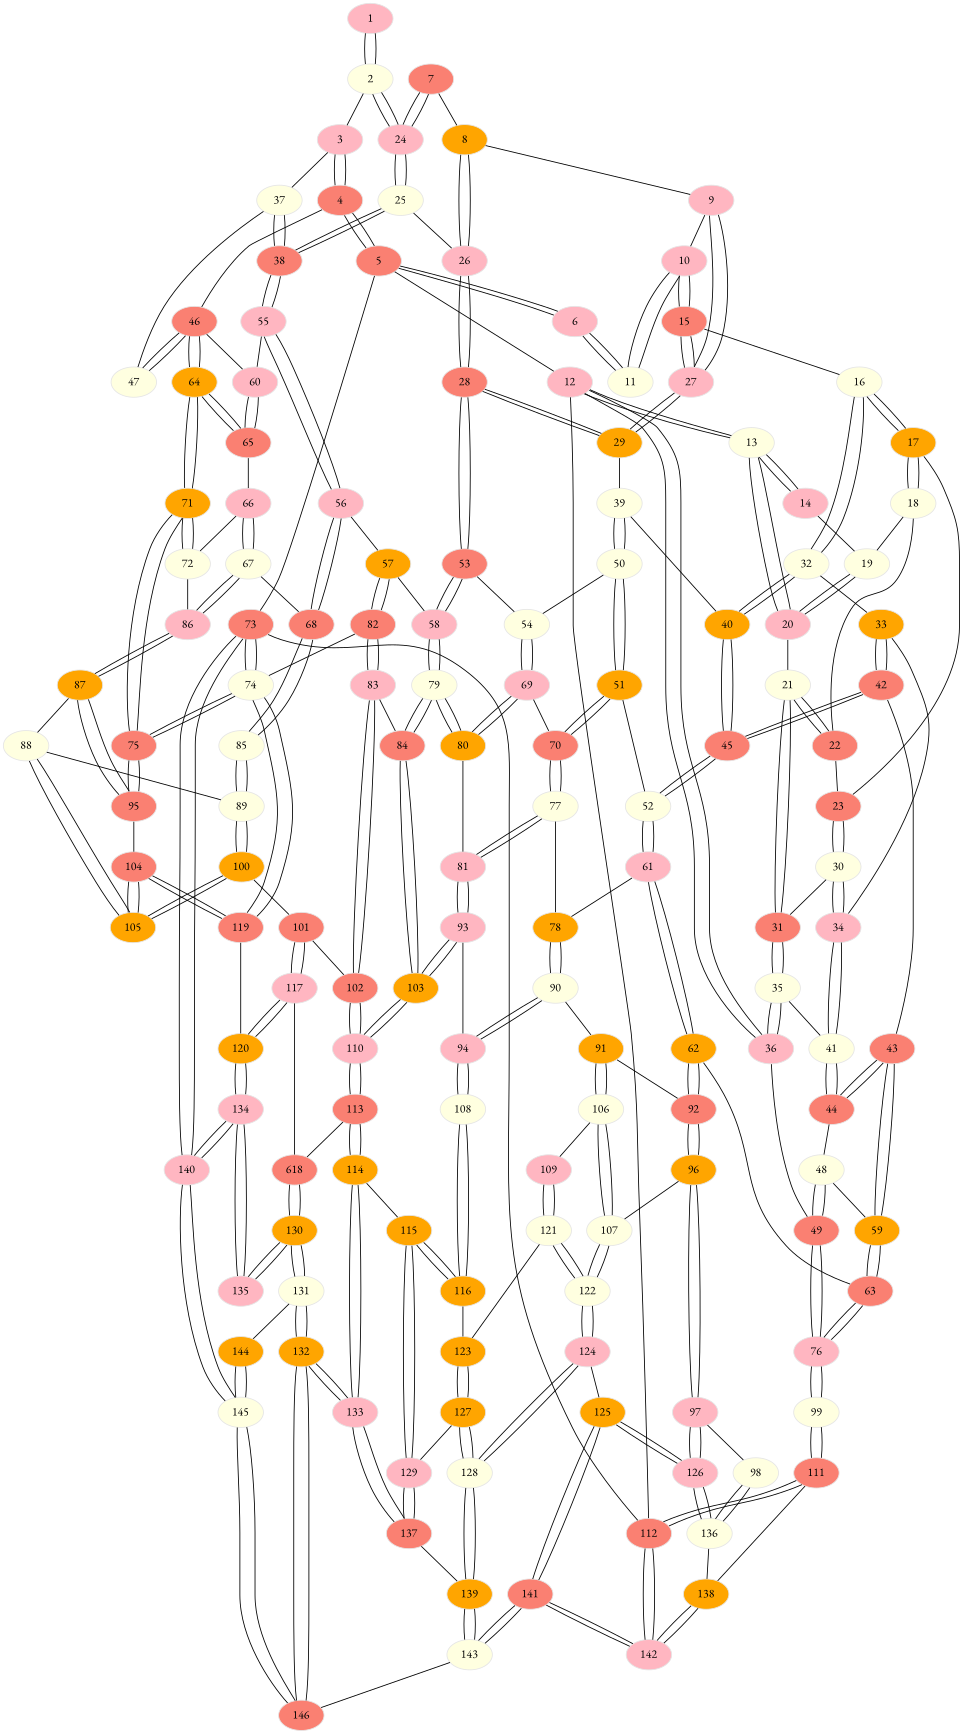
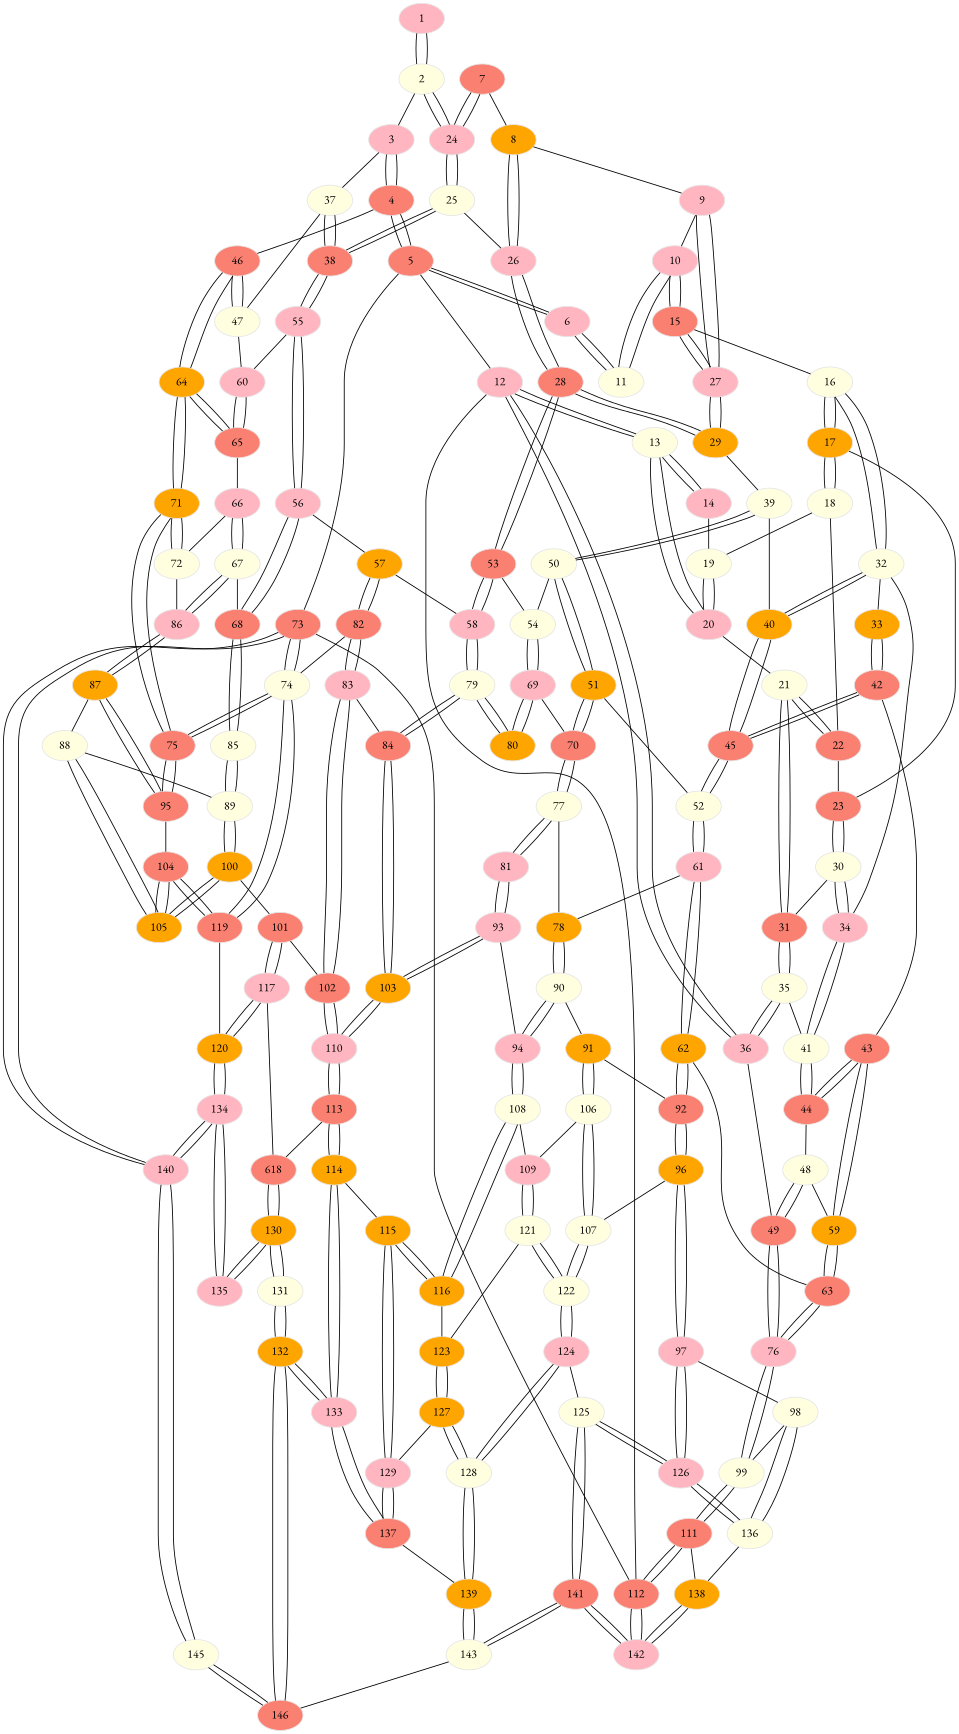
edge "46" -- "60": now "47" -- "60"
edge "33" -- "34": now "32" -- "34"
edge "80" -- "81": removed
edge "108" -- "109": added
node "144": removed
node "125": fillcolor orange -> lightyellow
edge "98" -- "99": added
